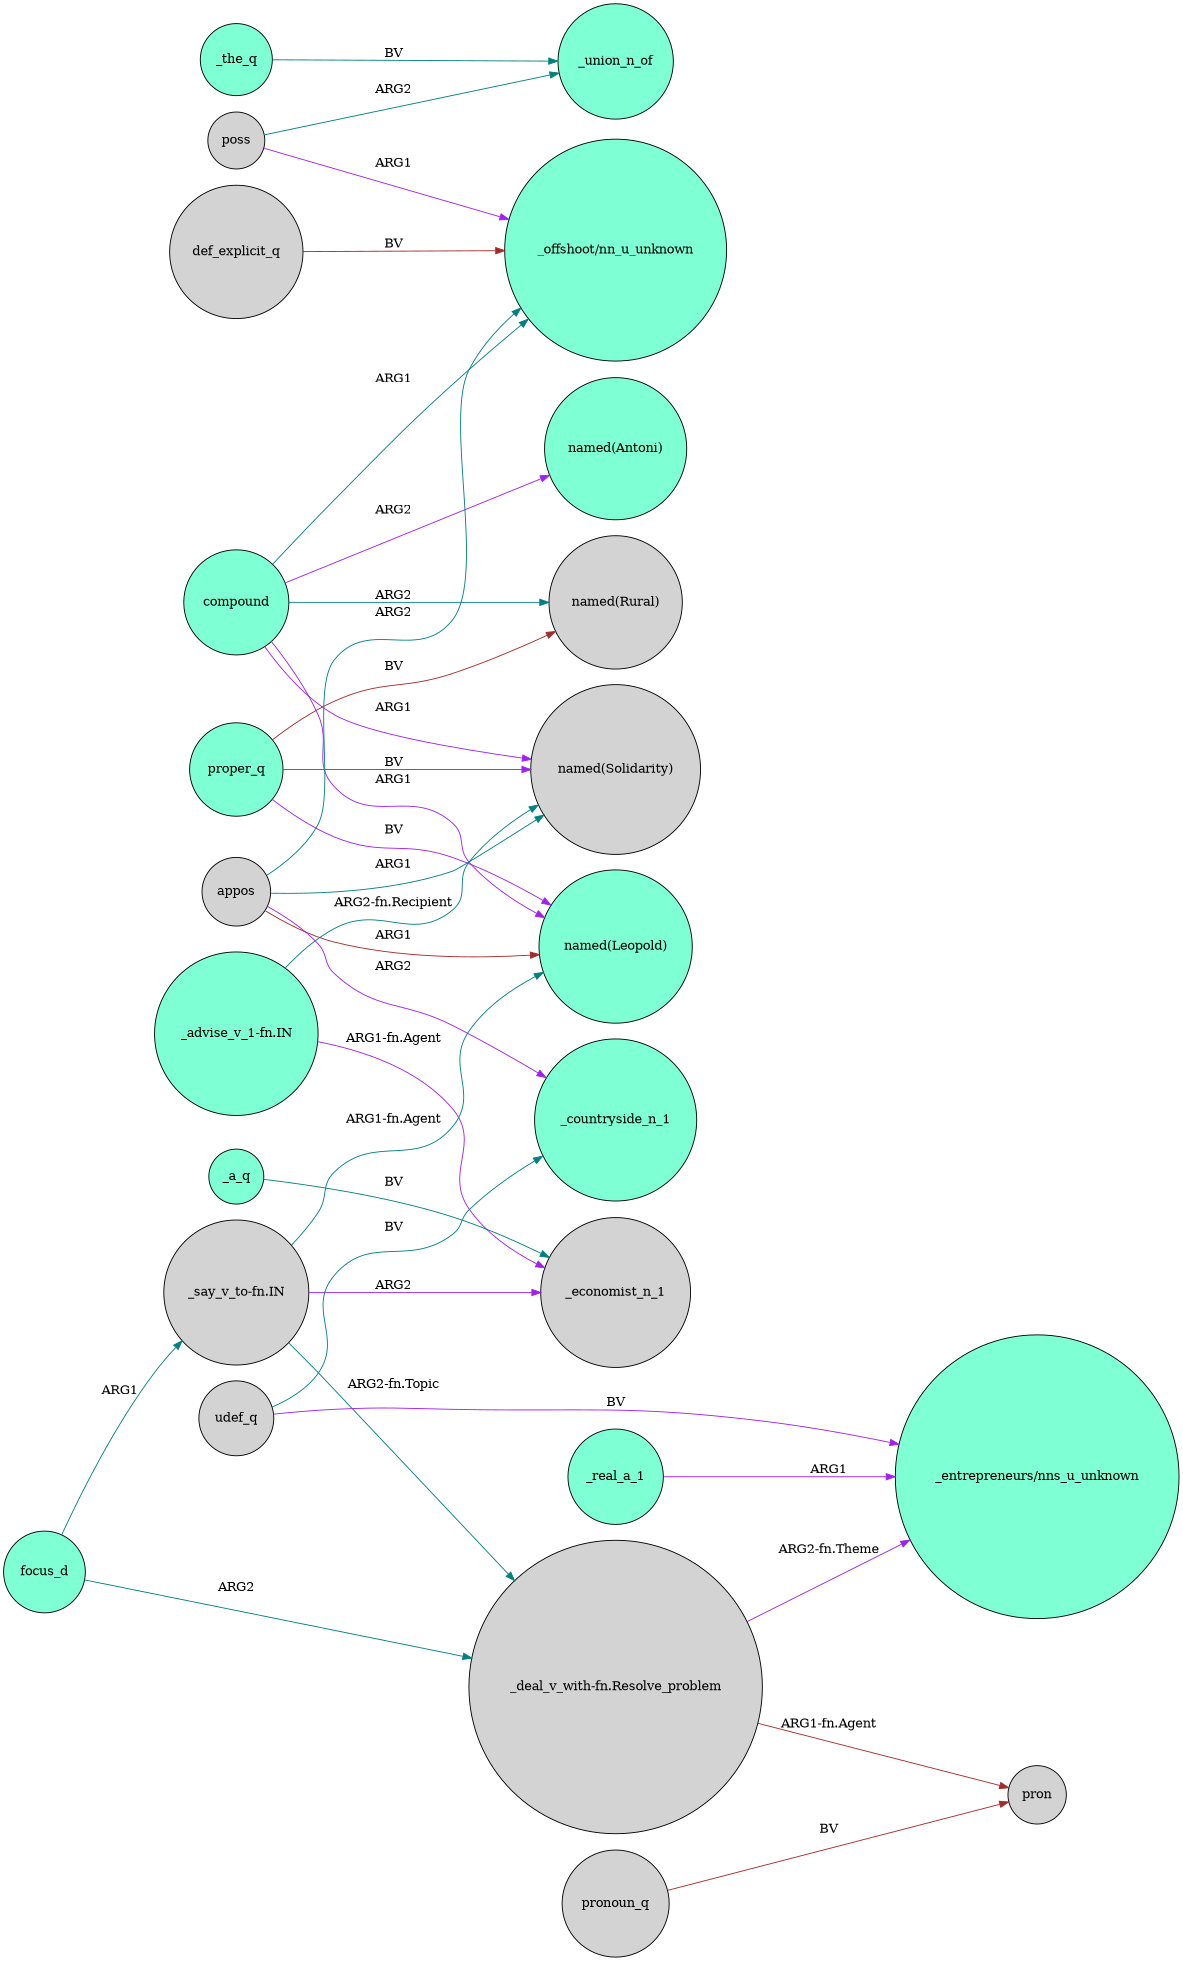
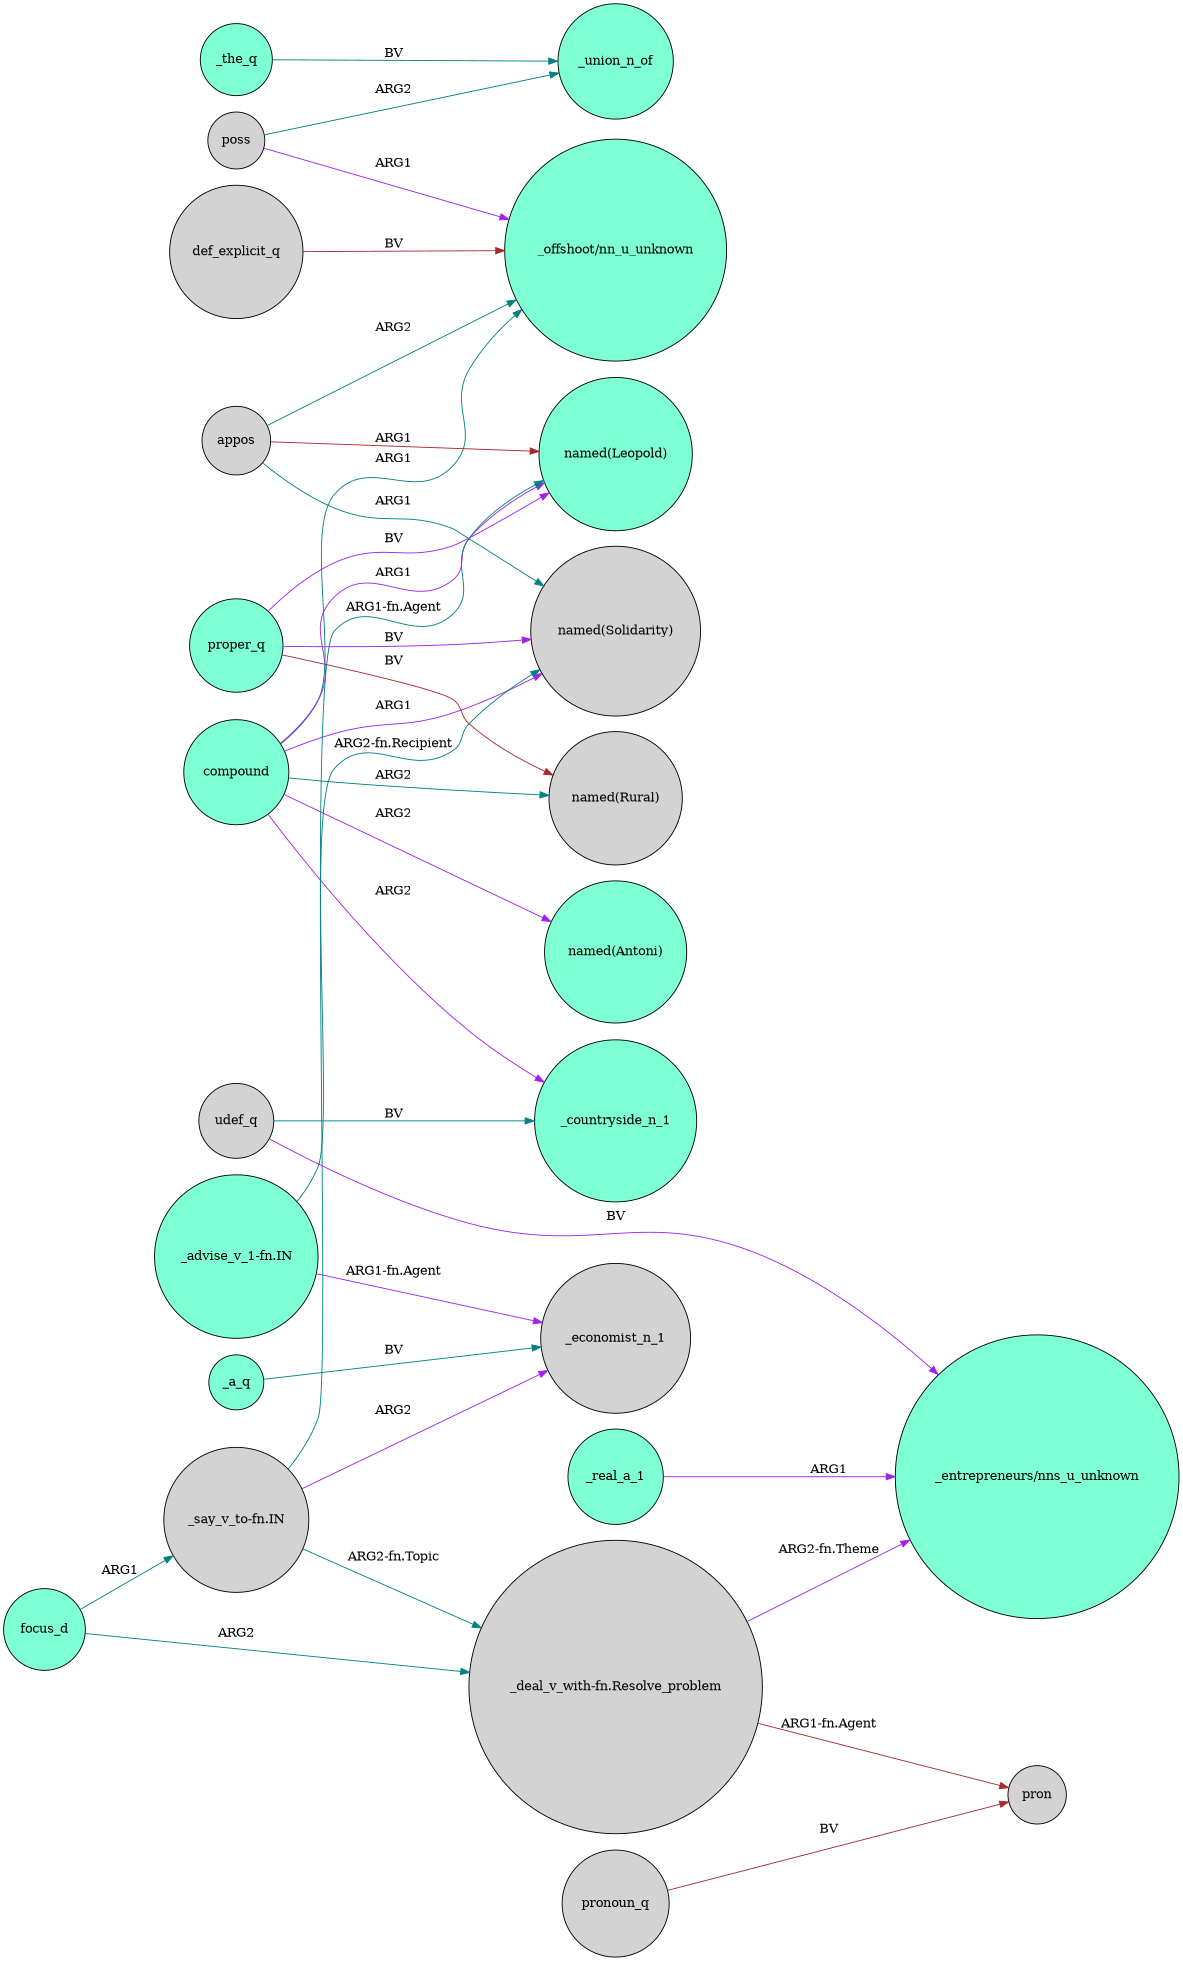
edge "appos" -> "_countryside_n_1": now "compound" -> "_countryside_n_1"
